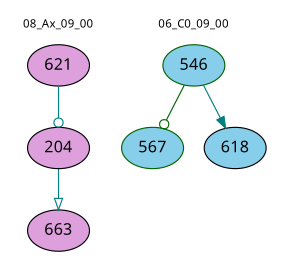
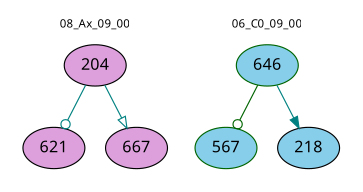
node "546": label "546" -> "646"
edge "621" -> "204": reversed
node "618": label "618" -> "218"
node "663": label "663" -> "667"
